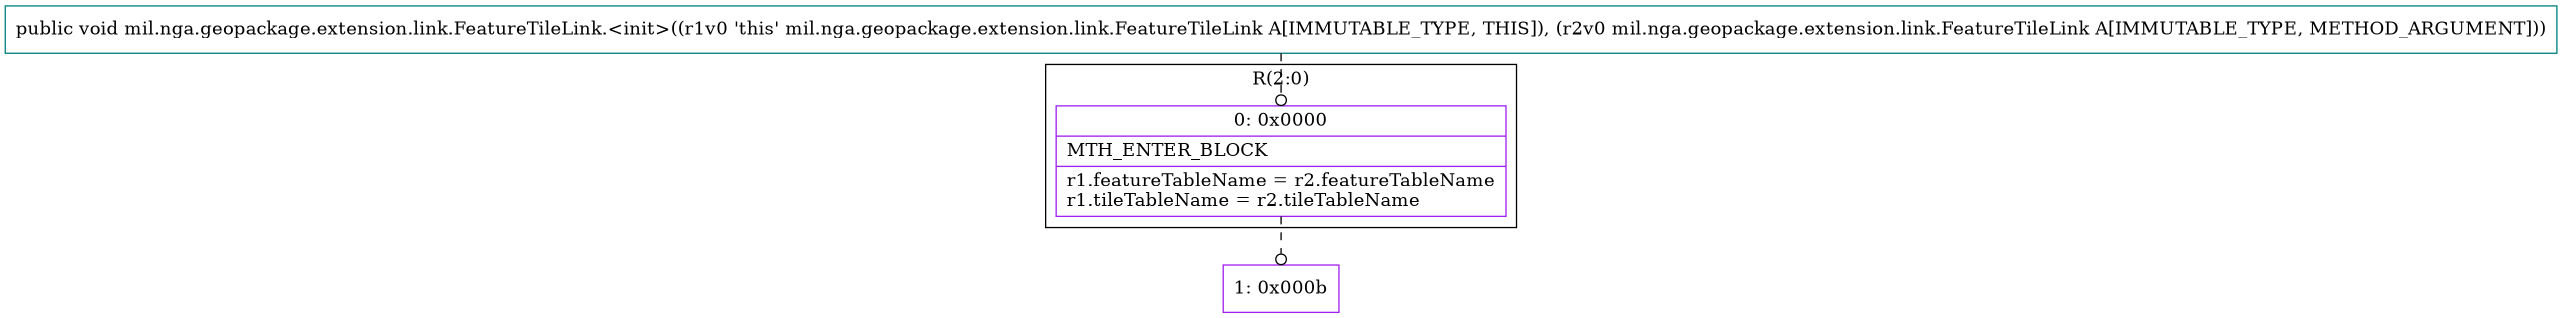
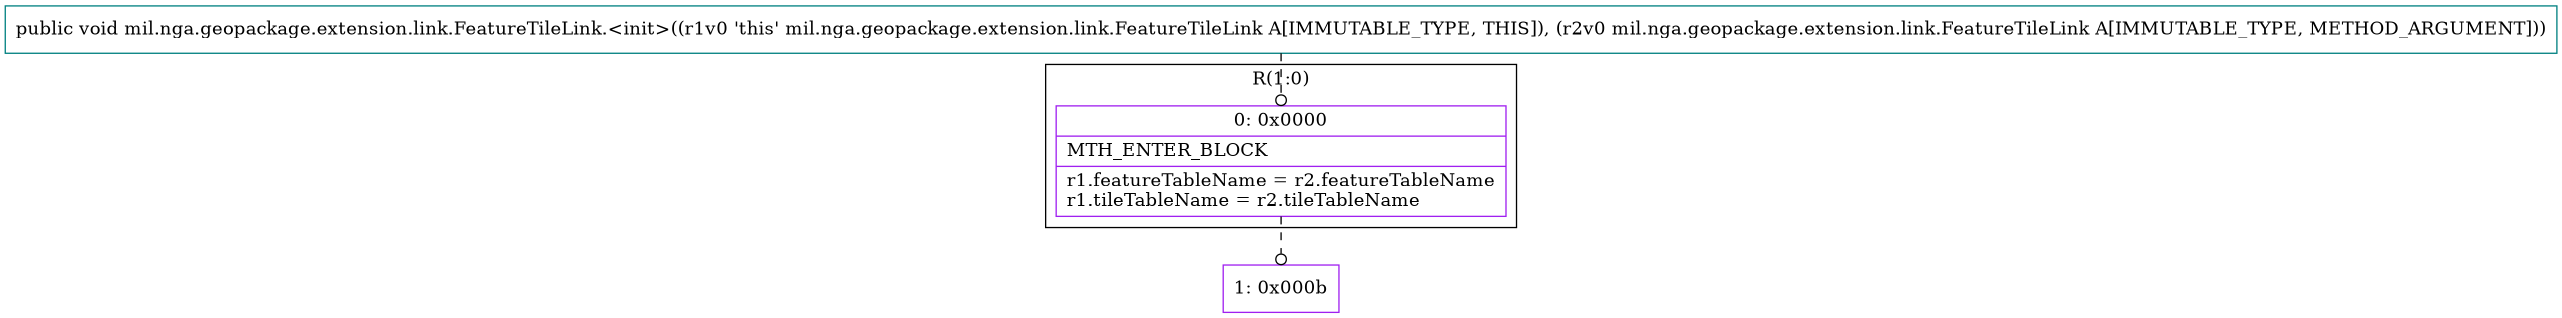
cluster "R(2:0)": label "R(2:0)" -> "R(1:0)"
